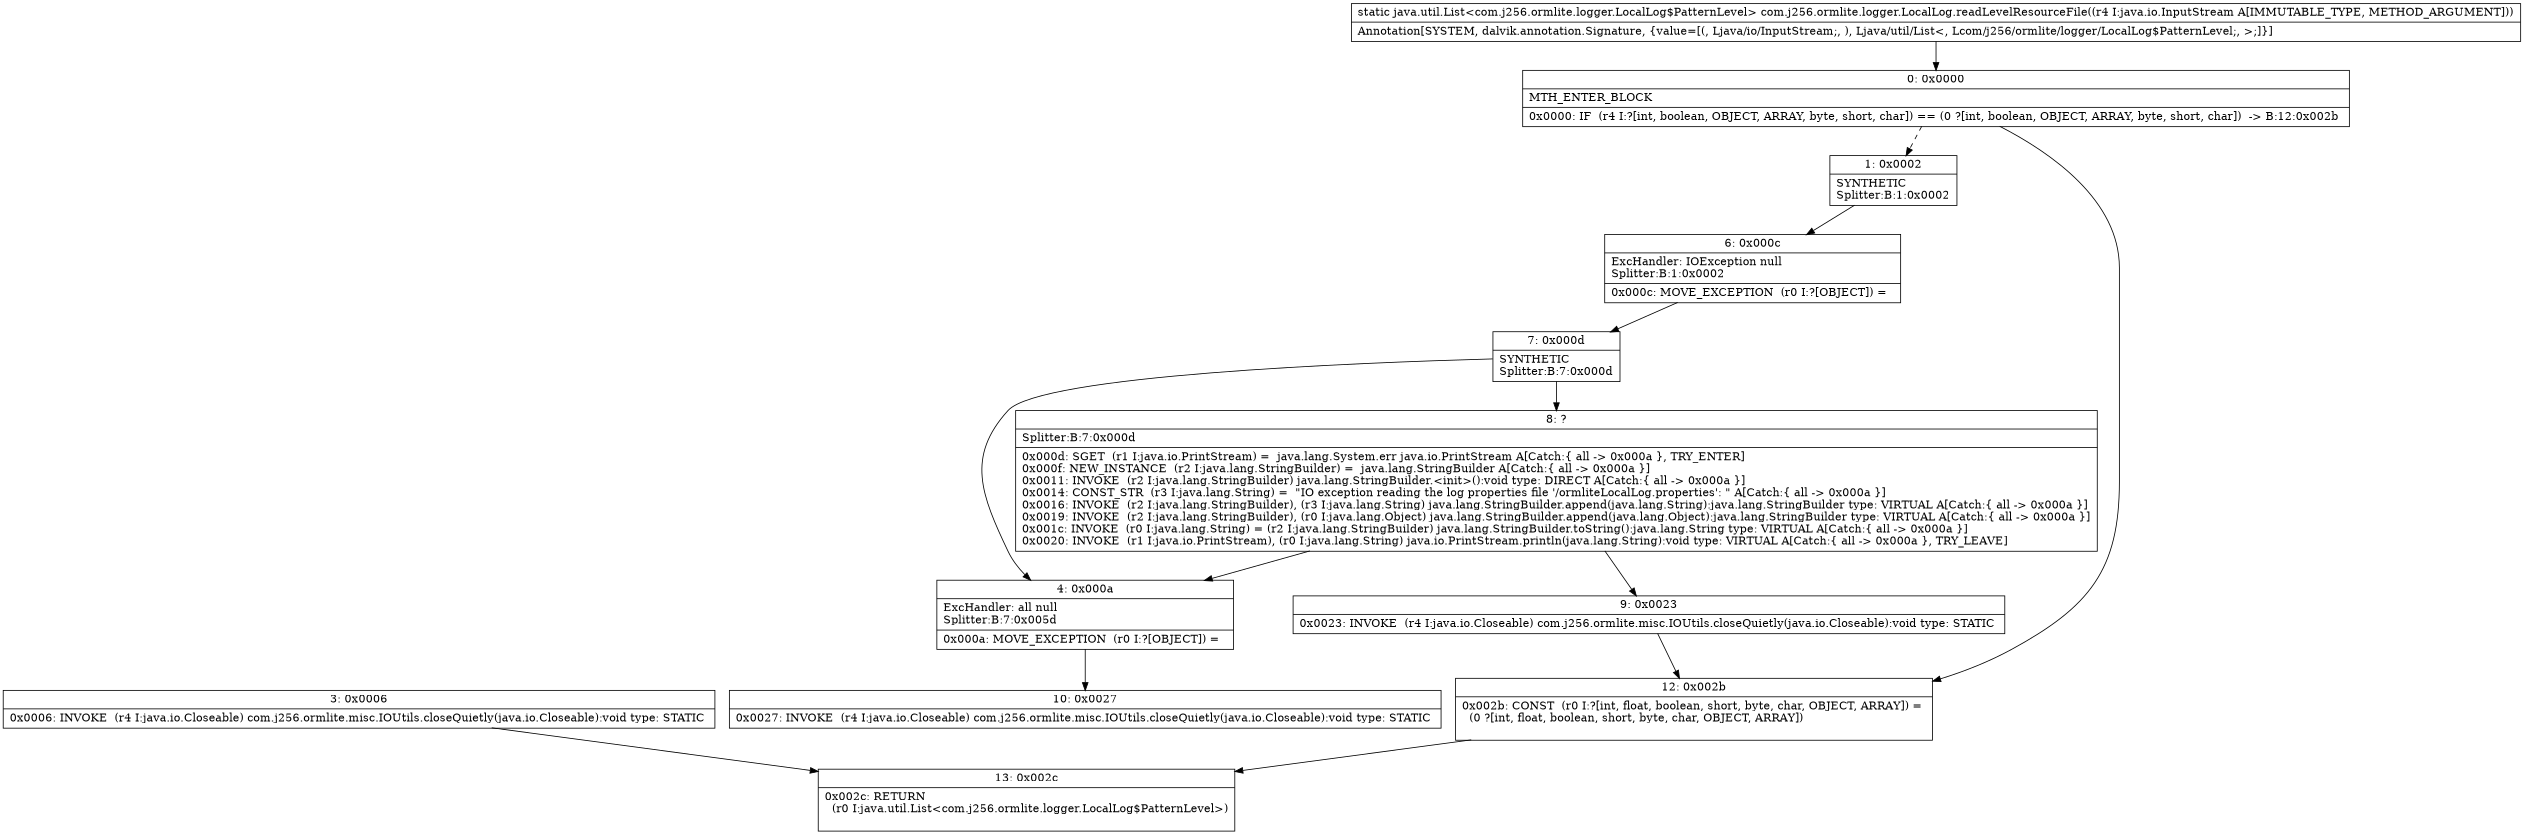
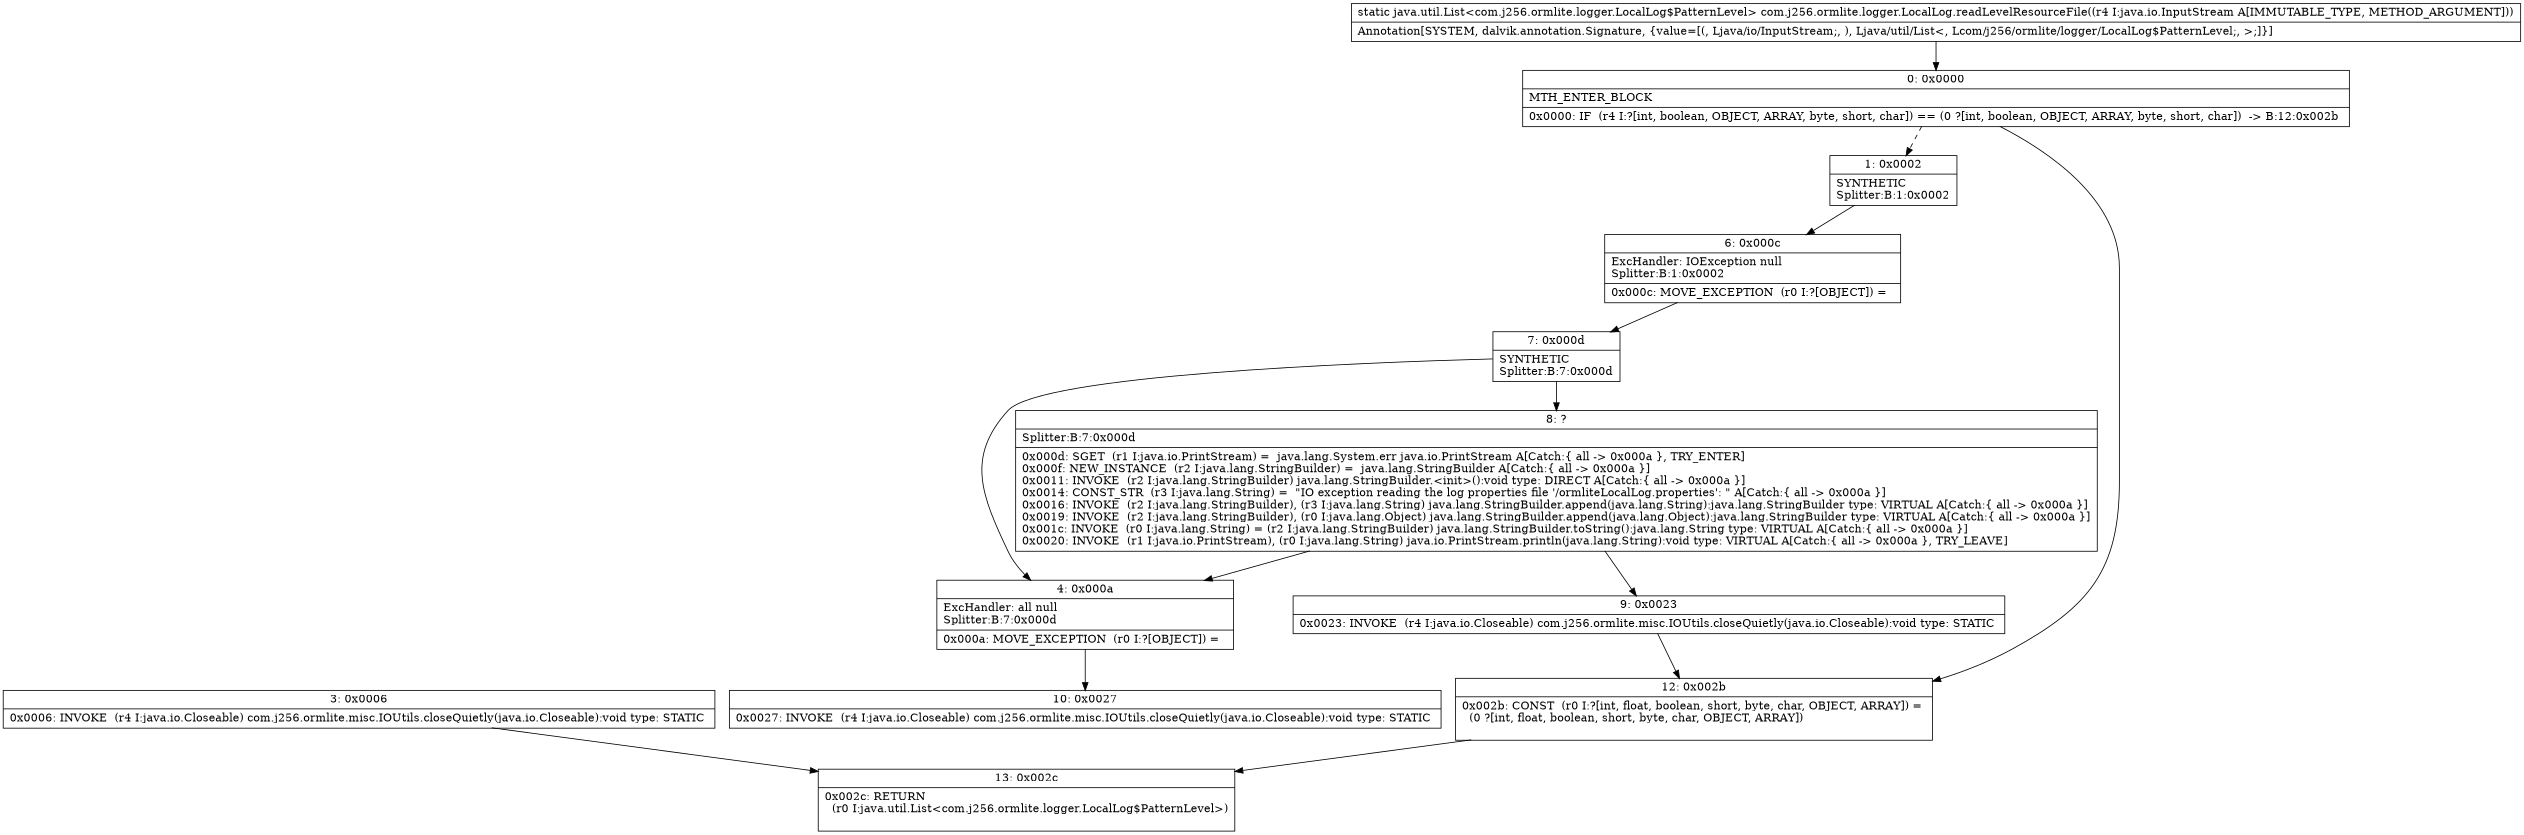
node "4: 0x000a": text "Splitter:B:7:0x005d" -> "Splitter:B:7:0x000d"
